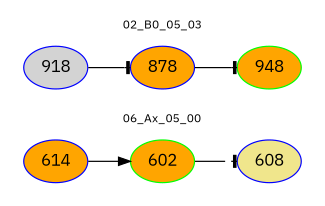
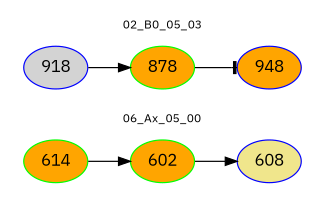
edge "918" -> "878": arrowhead tee -> normal
node "878": color blue -> green
node "948": color green -> blue
node "614": color blue -> green
edge "602" -> "608": arrowhead tee -> normal
